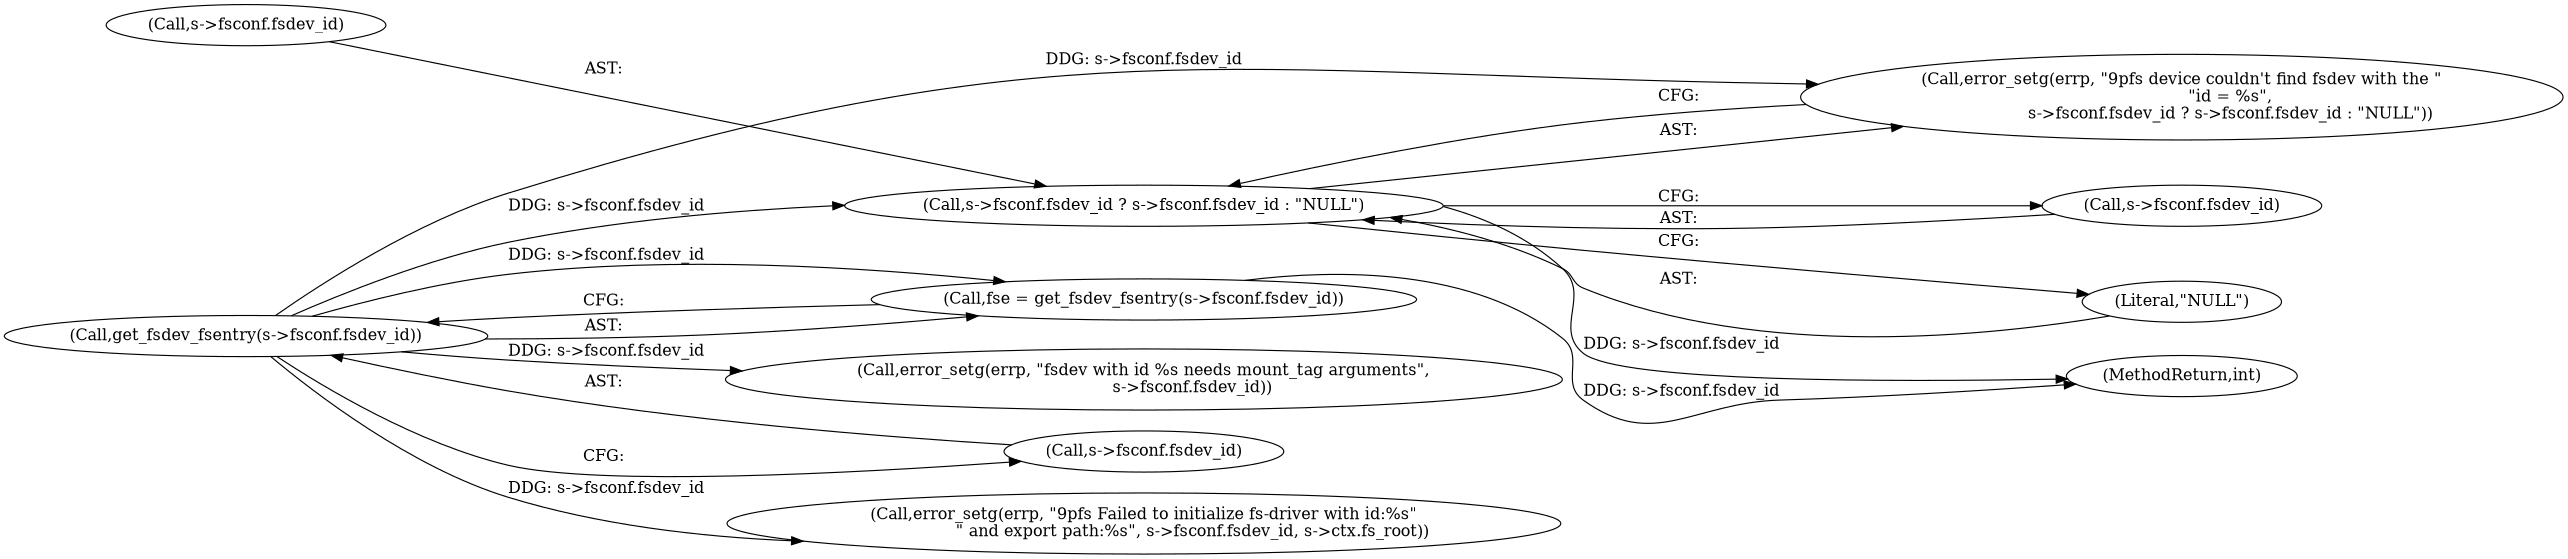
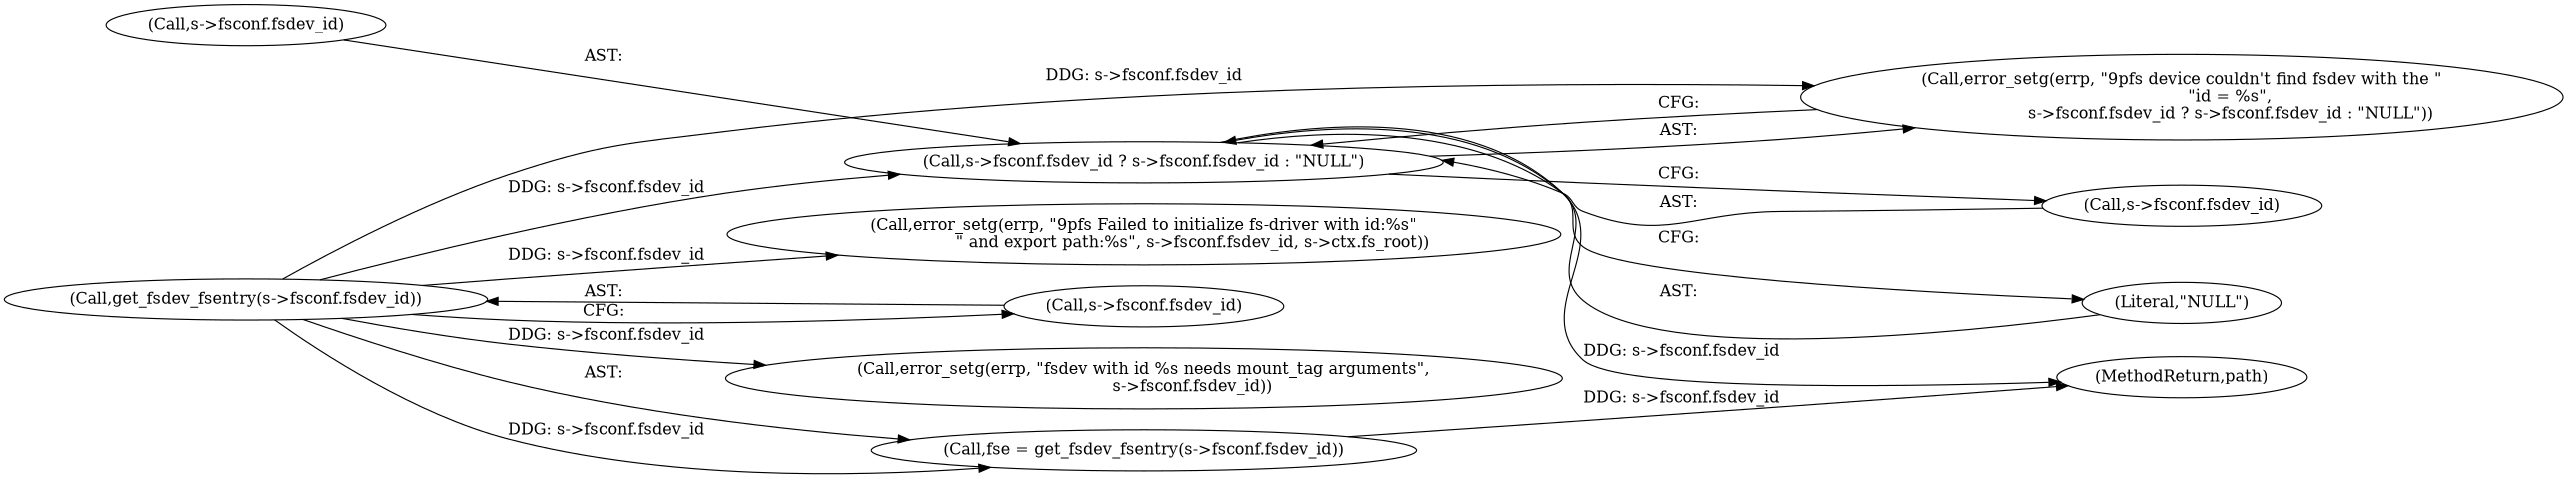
edge "(Call,fse = get_fsdev_fsentry(s->fsconf.fsdev_id))" -> "(Call,get_fsdev_fsentry(s->fsconf.fsdev_id))": removed, label "CFG:"
node "(MethodReturn,int)": label "(MethodReturn,int)" -> "(MethodReturn,path)"
